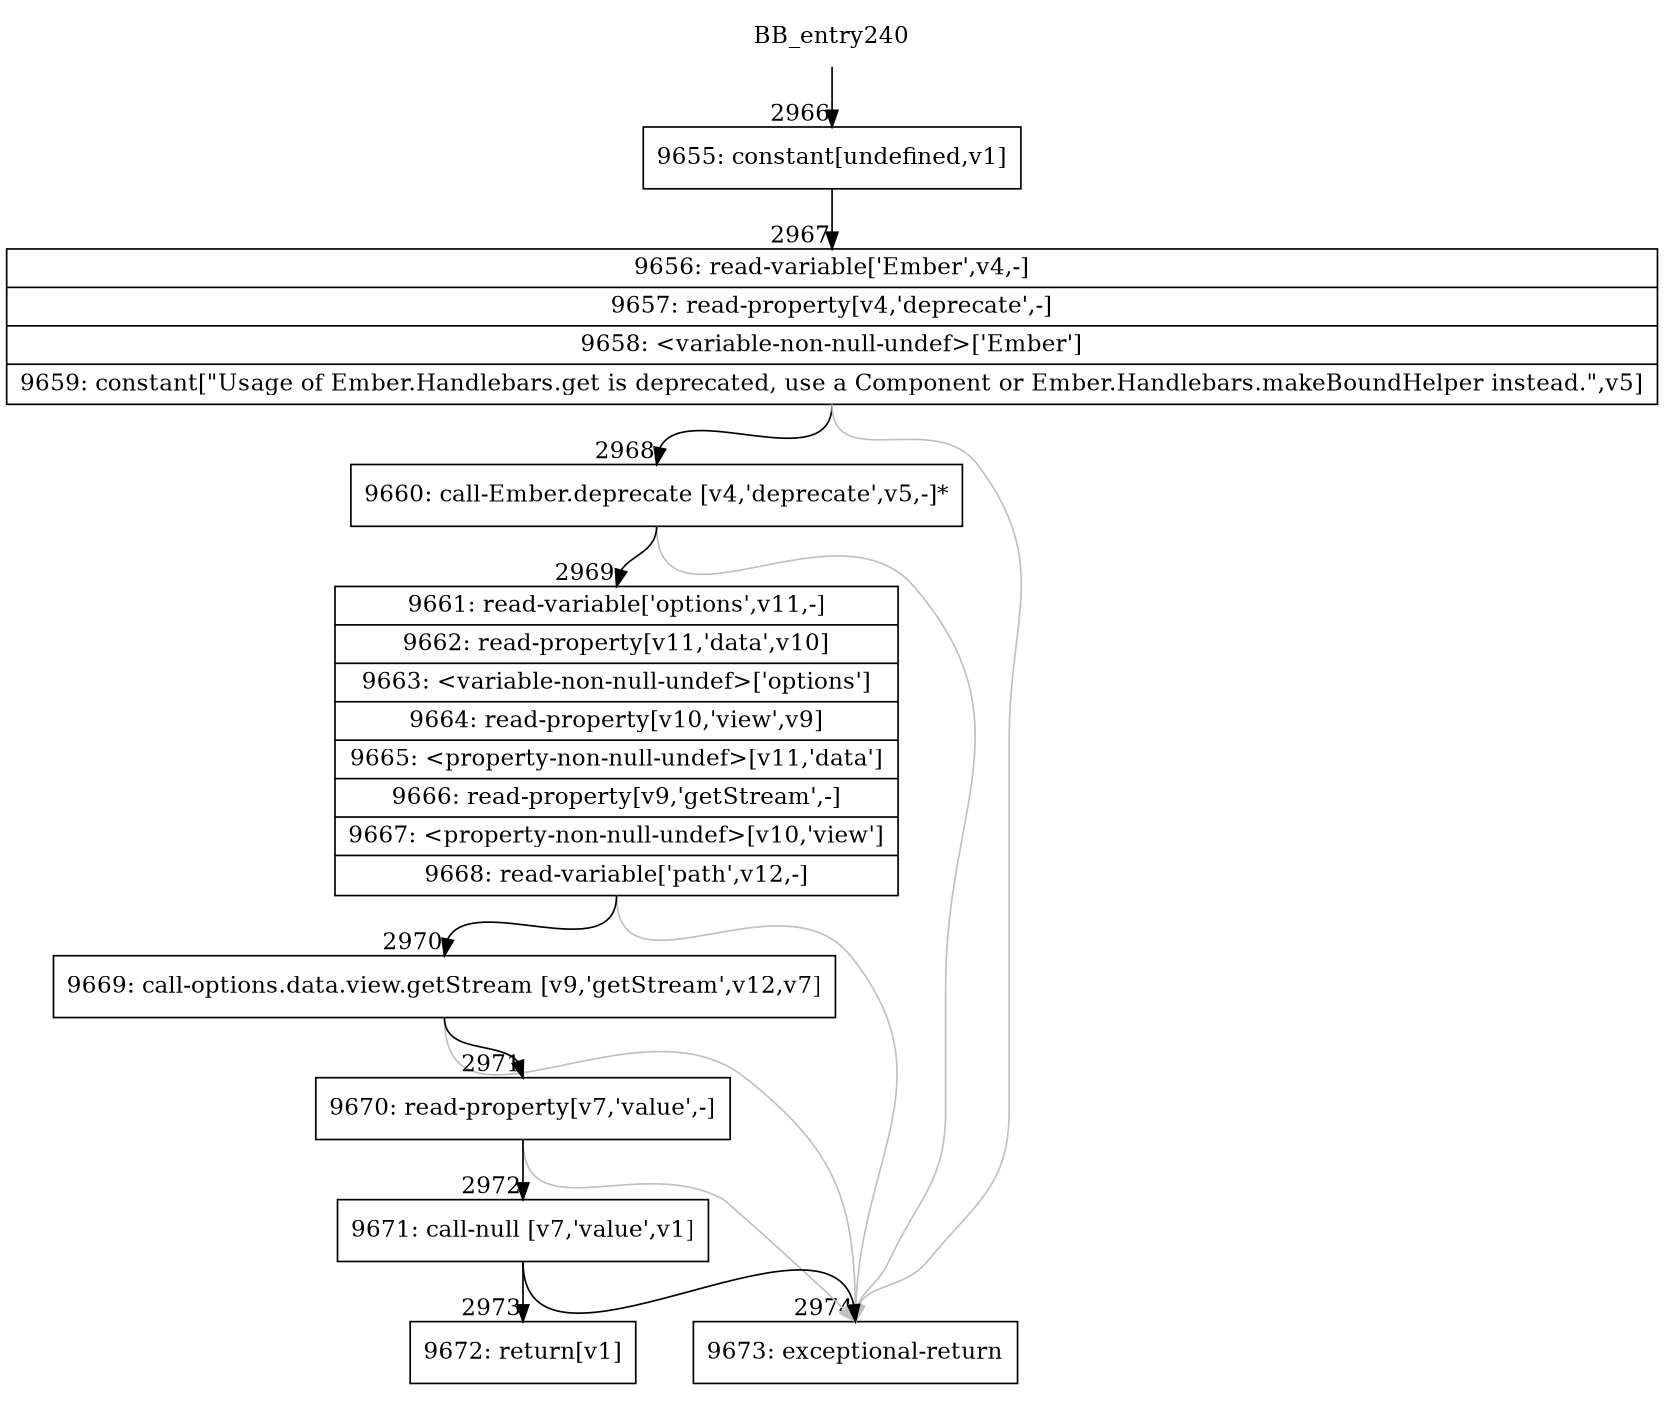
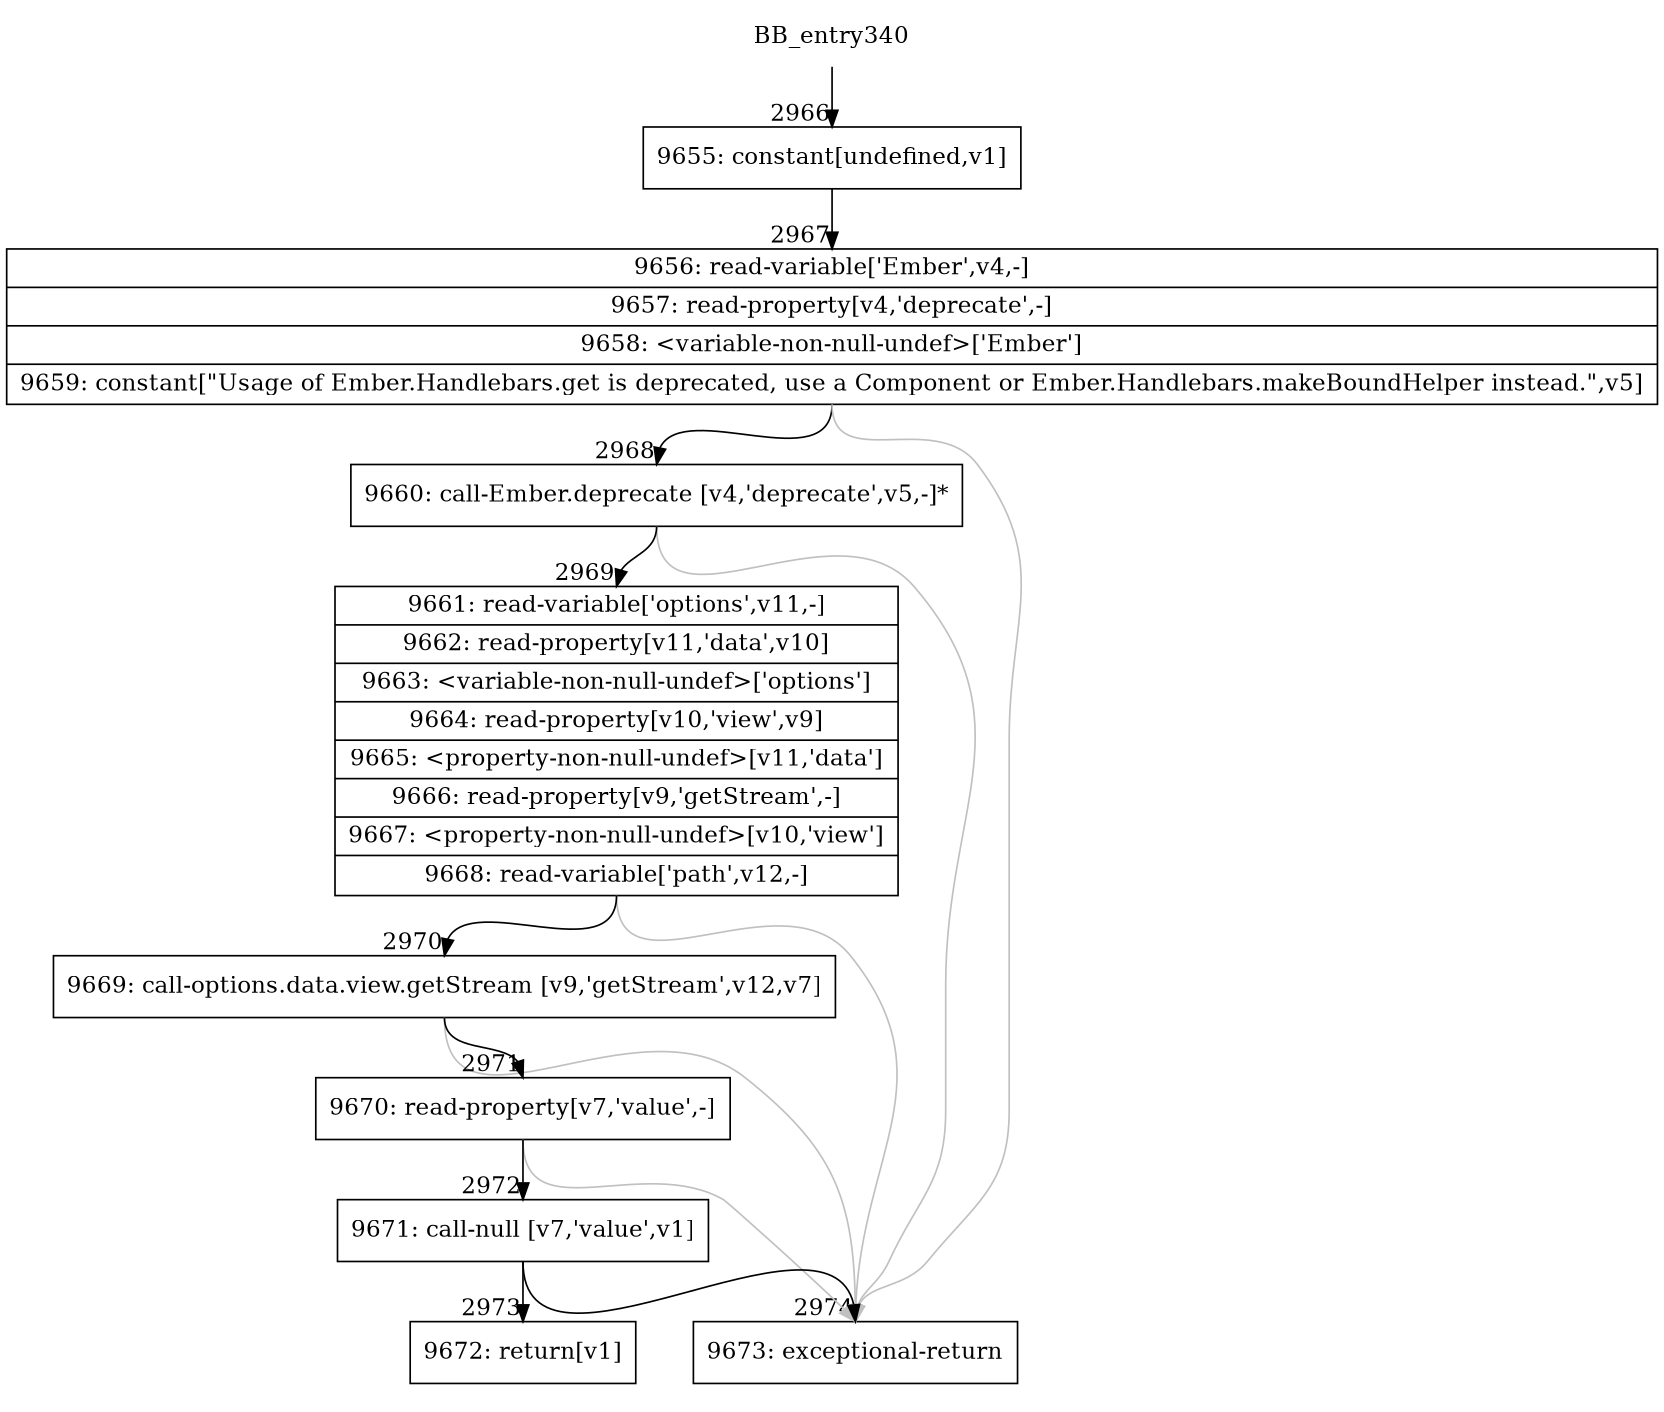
node "BB_entry240": label "BB_entry240" -> "BB_entry340"
